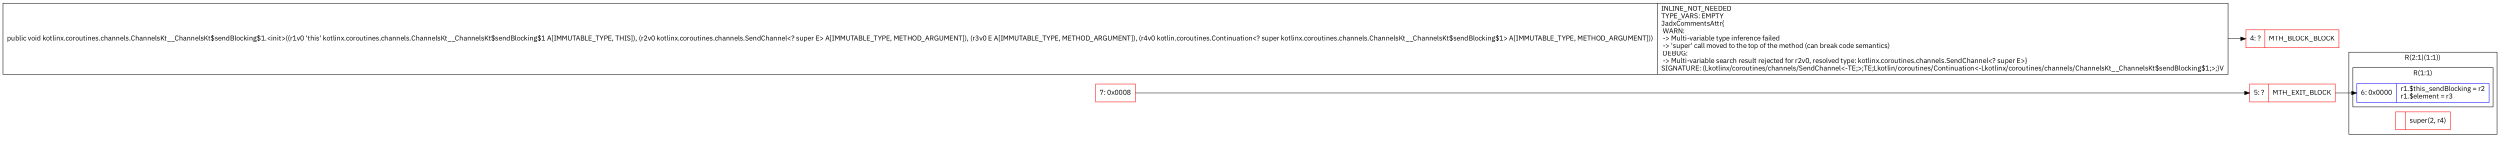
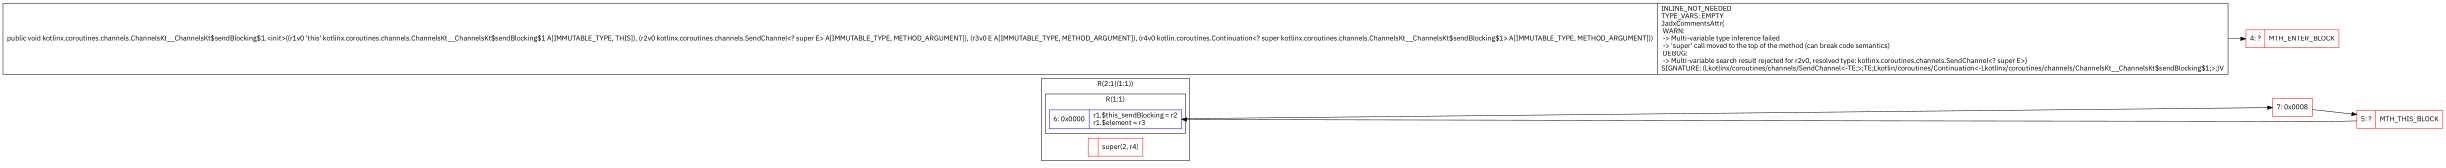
node "4: ?": text "MTH_BLOCK_BLOCK" -> "MTH_ENTER_BLOCK"
node "5: ?": text "MTH_EXIT_BLOCK" -> "MTH_THIS_BLOCK"
edge "6: 0x0000" -> "7: 0x0008": added
